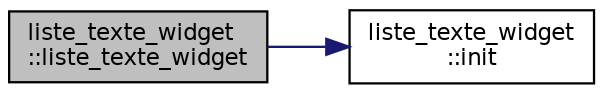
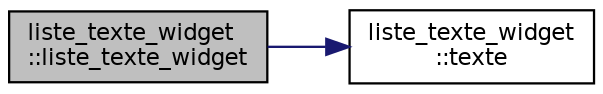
node "liste_texte_widget ::init": label "liste_texte_widget ::init" -> "liste_texte_widget ::texte"
